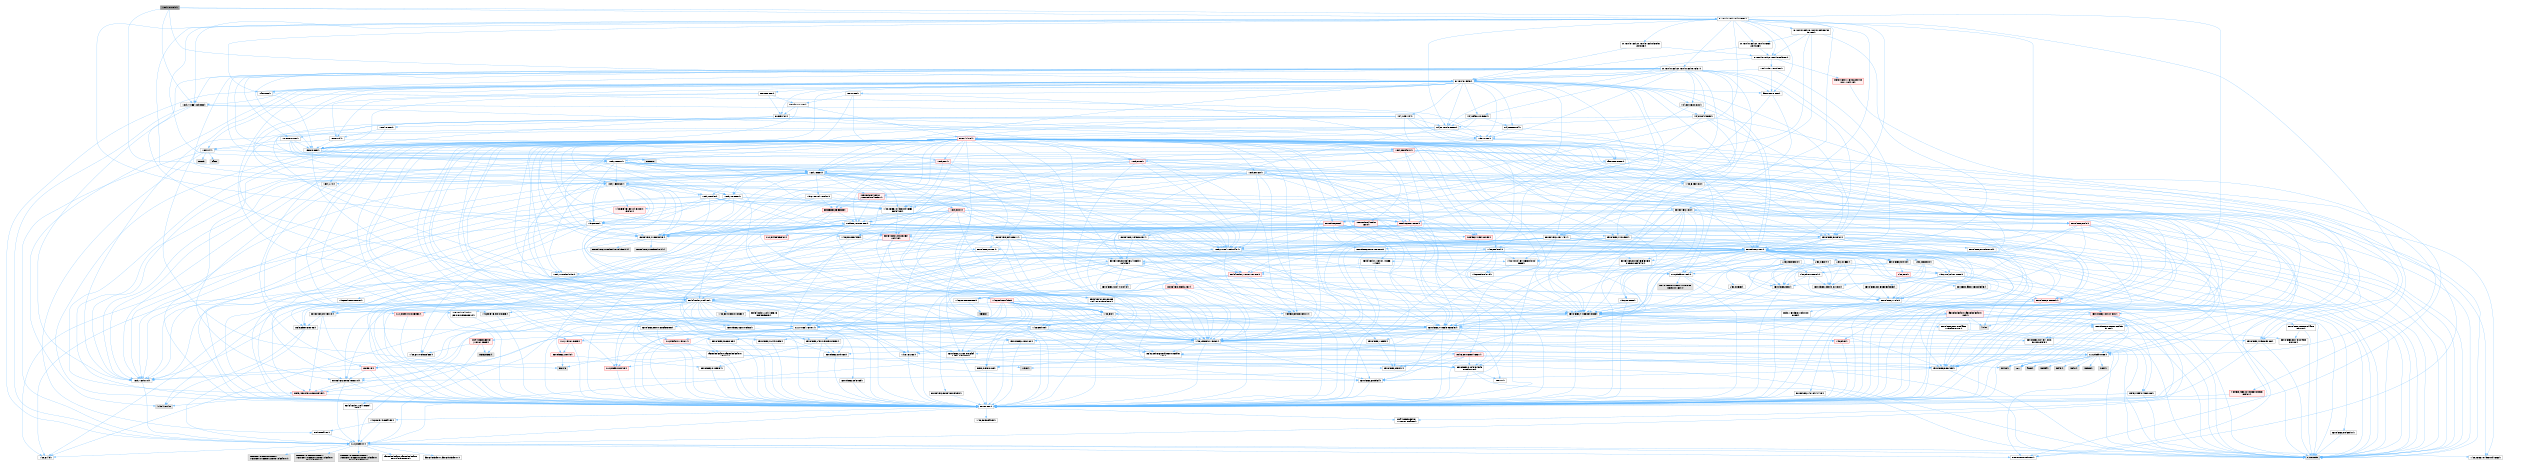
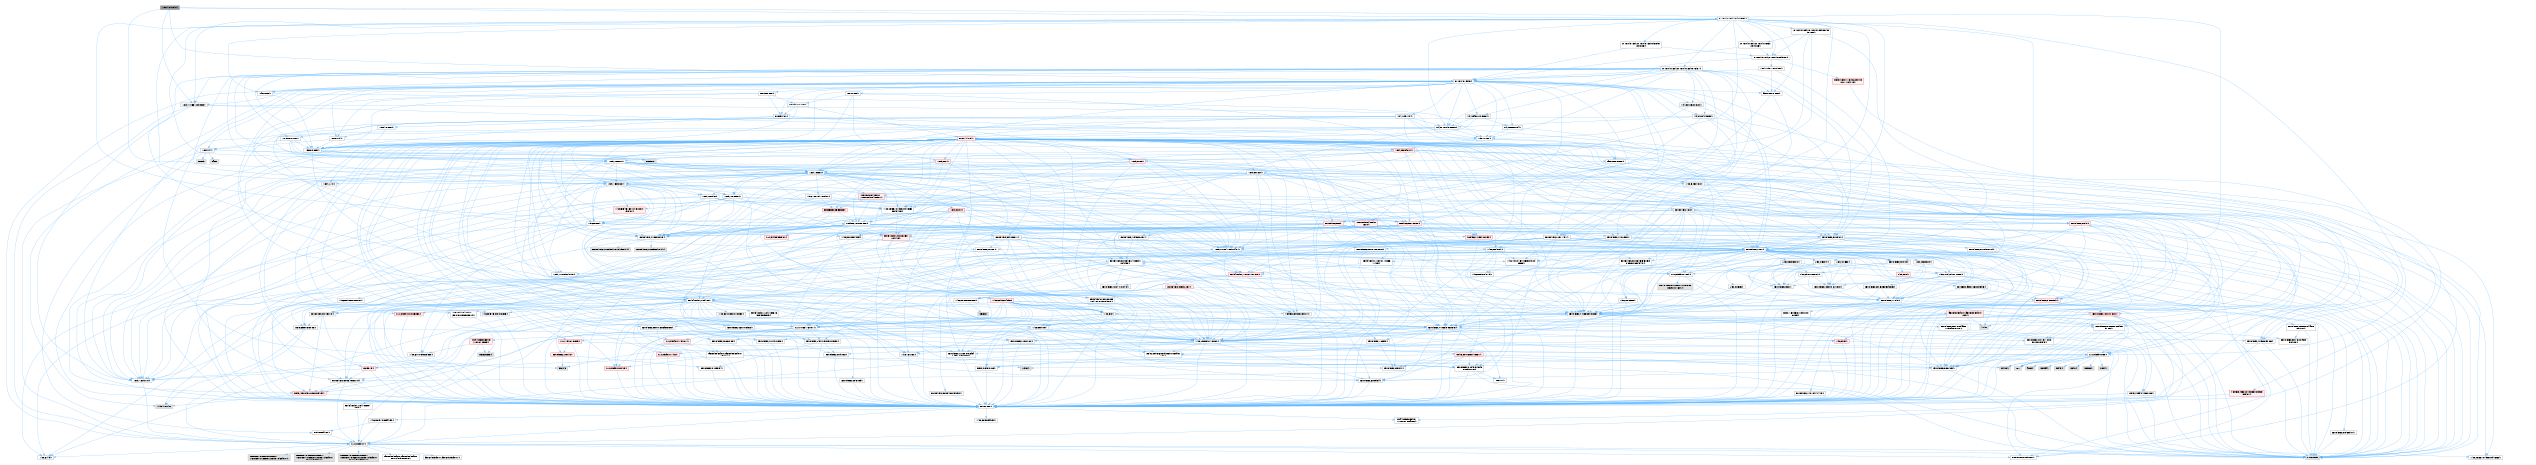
edge "HAL/UnrealMemory.h" -> "Templates/IsPointer.h": now "HAL/UnrealMemory.h" -> "Templates/AlignmentTemplates.h"
node "HAL/PlatformMisc.h": added
